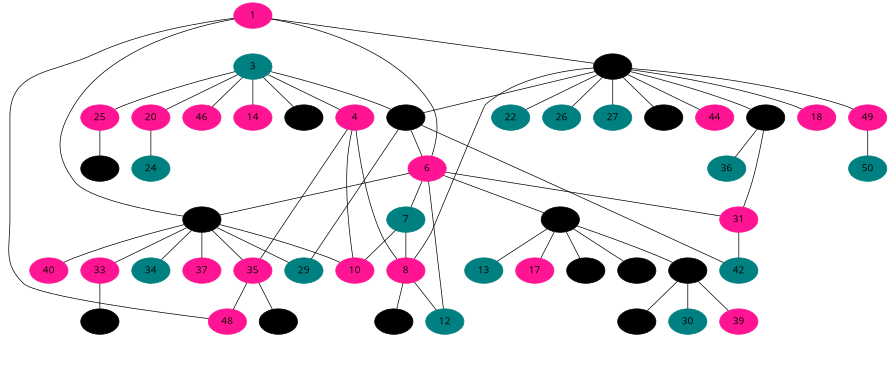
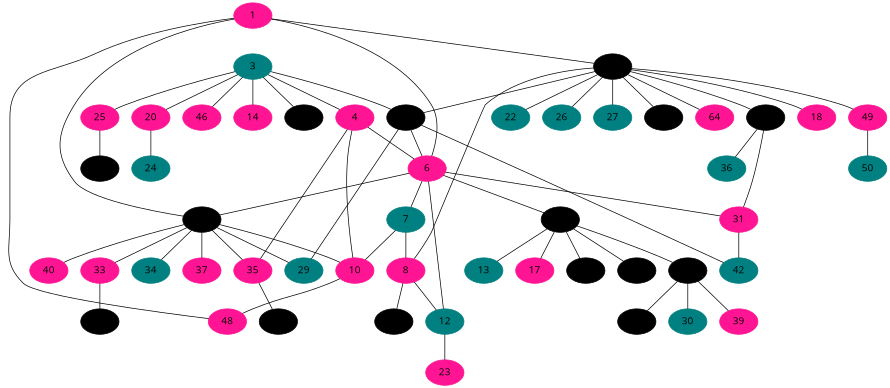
node "44": label "44" -> "64"
edge "4" -- "8": now "4" -- "6"
edge "35" -- "48": now "10" -- "48"
node "23": added
